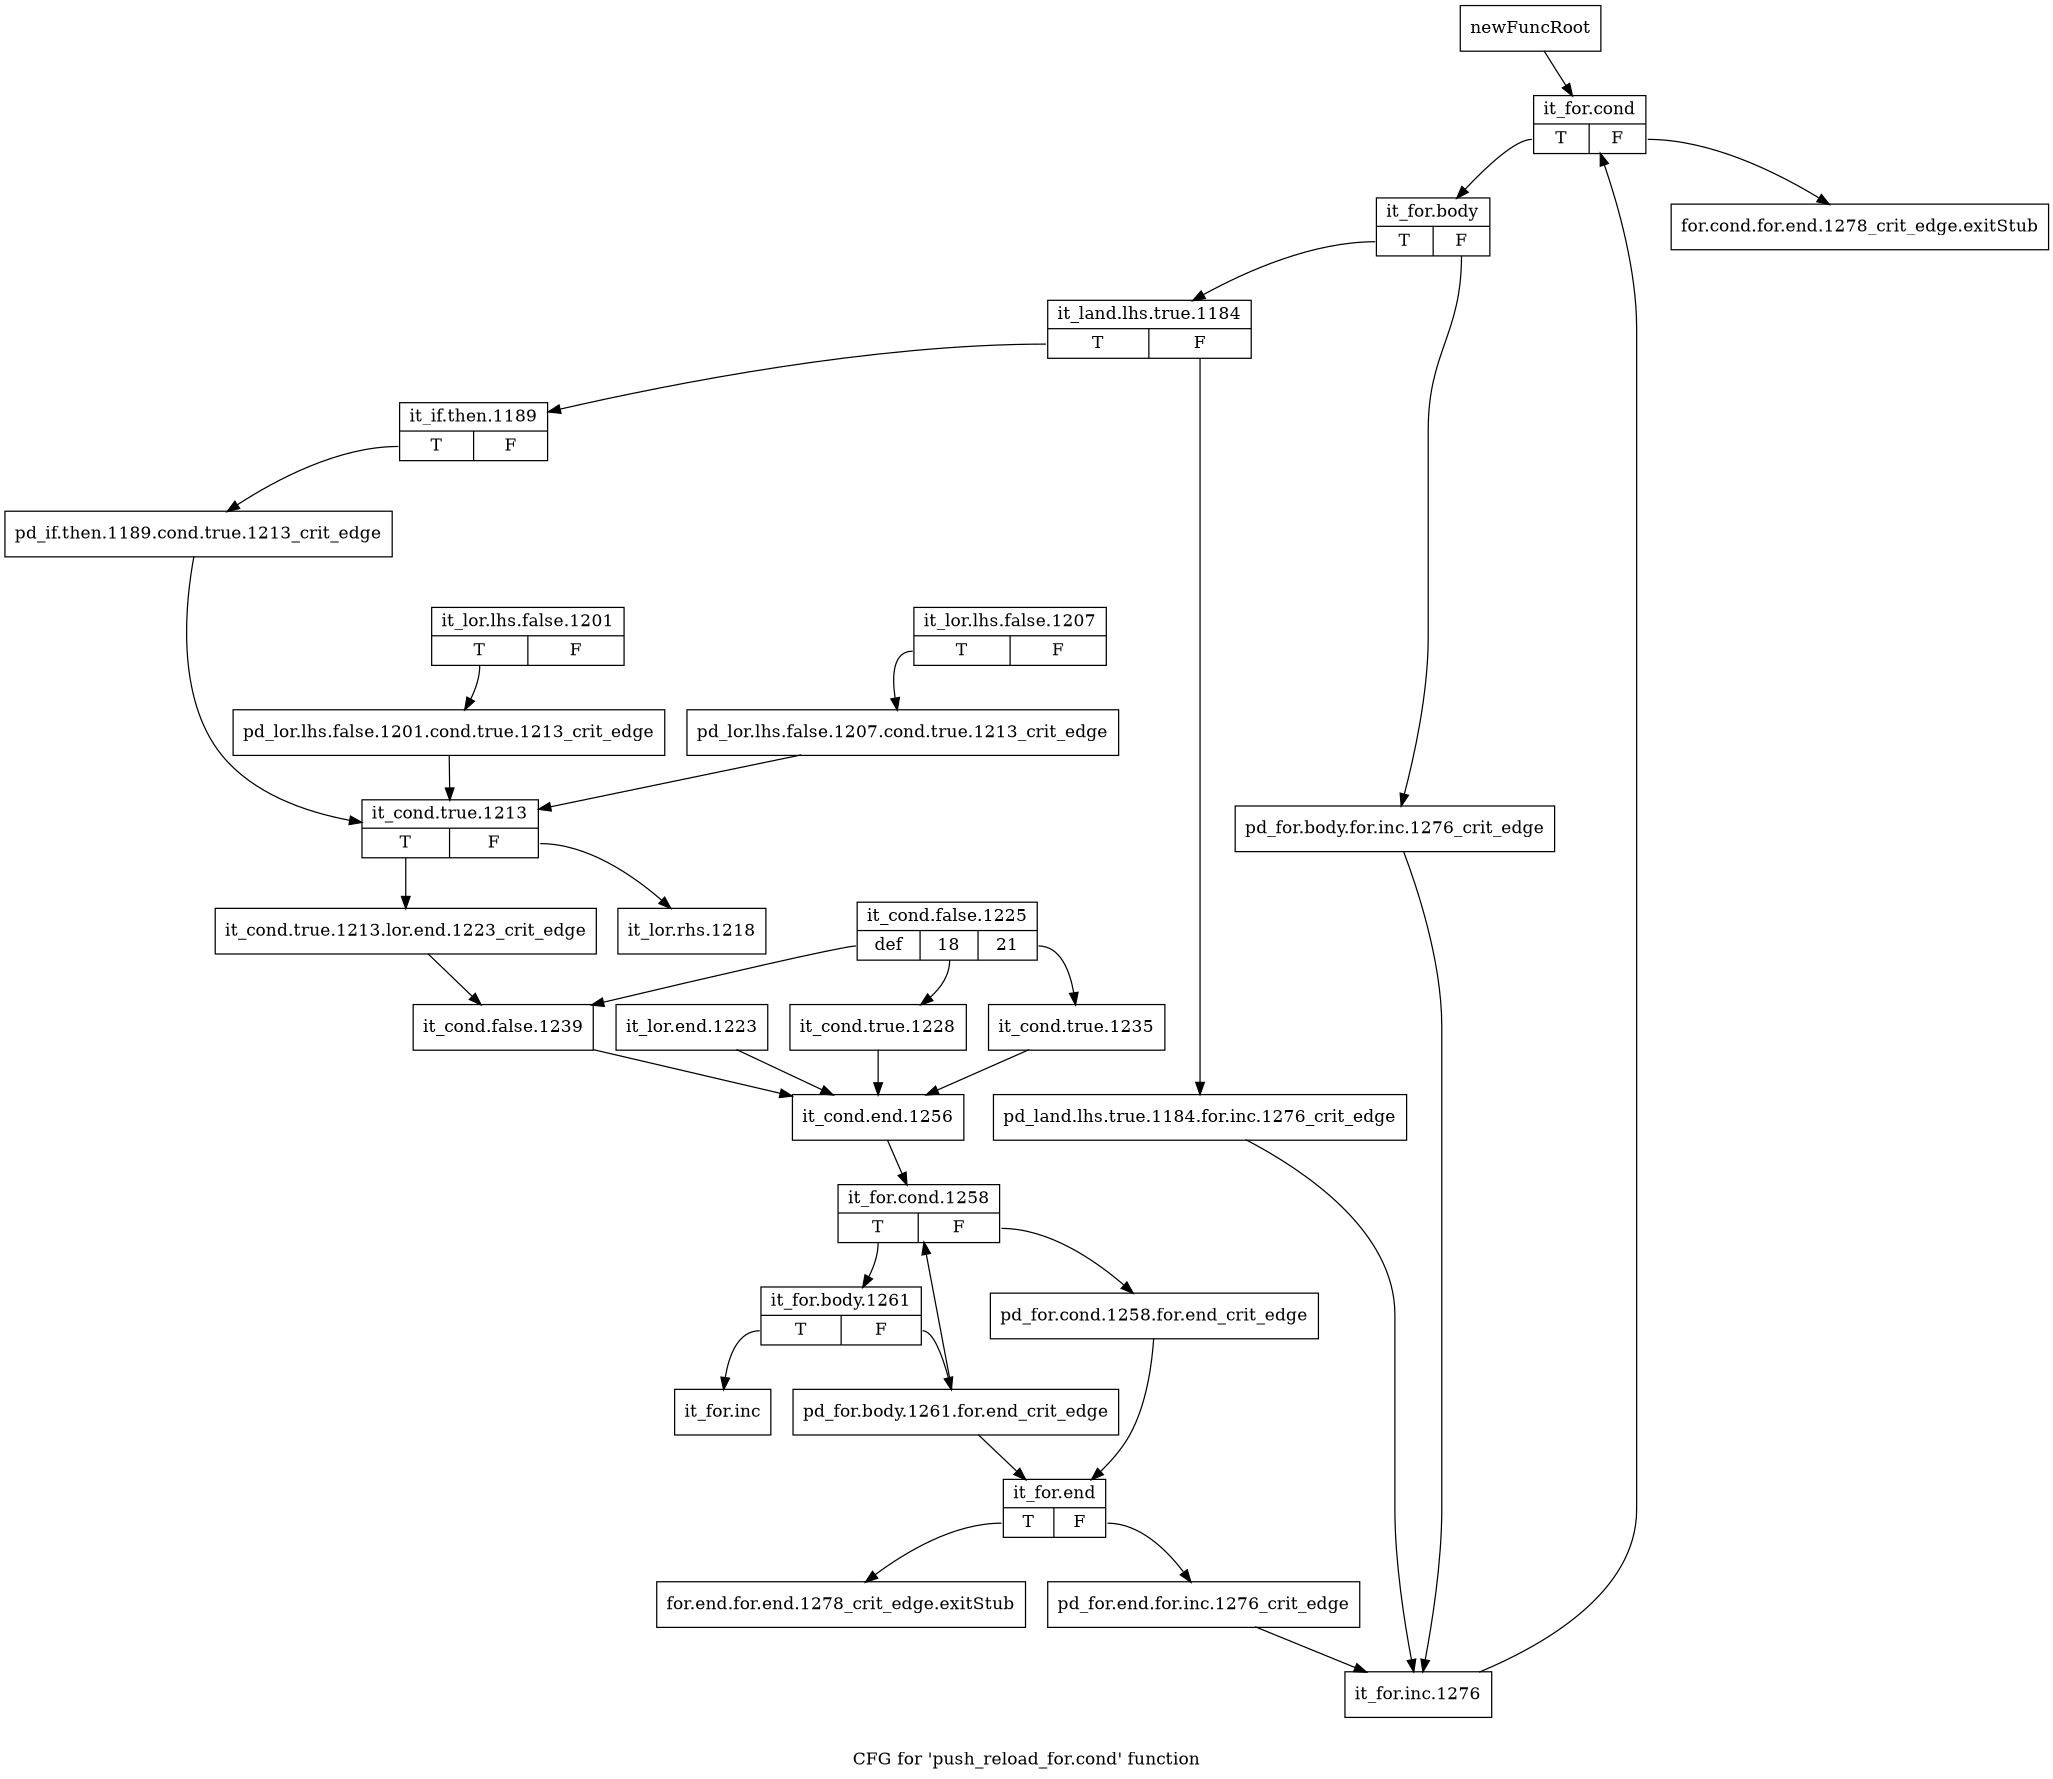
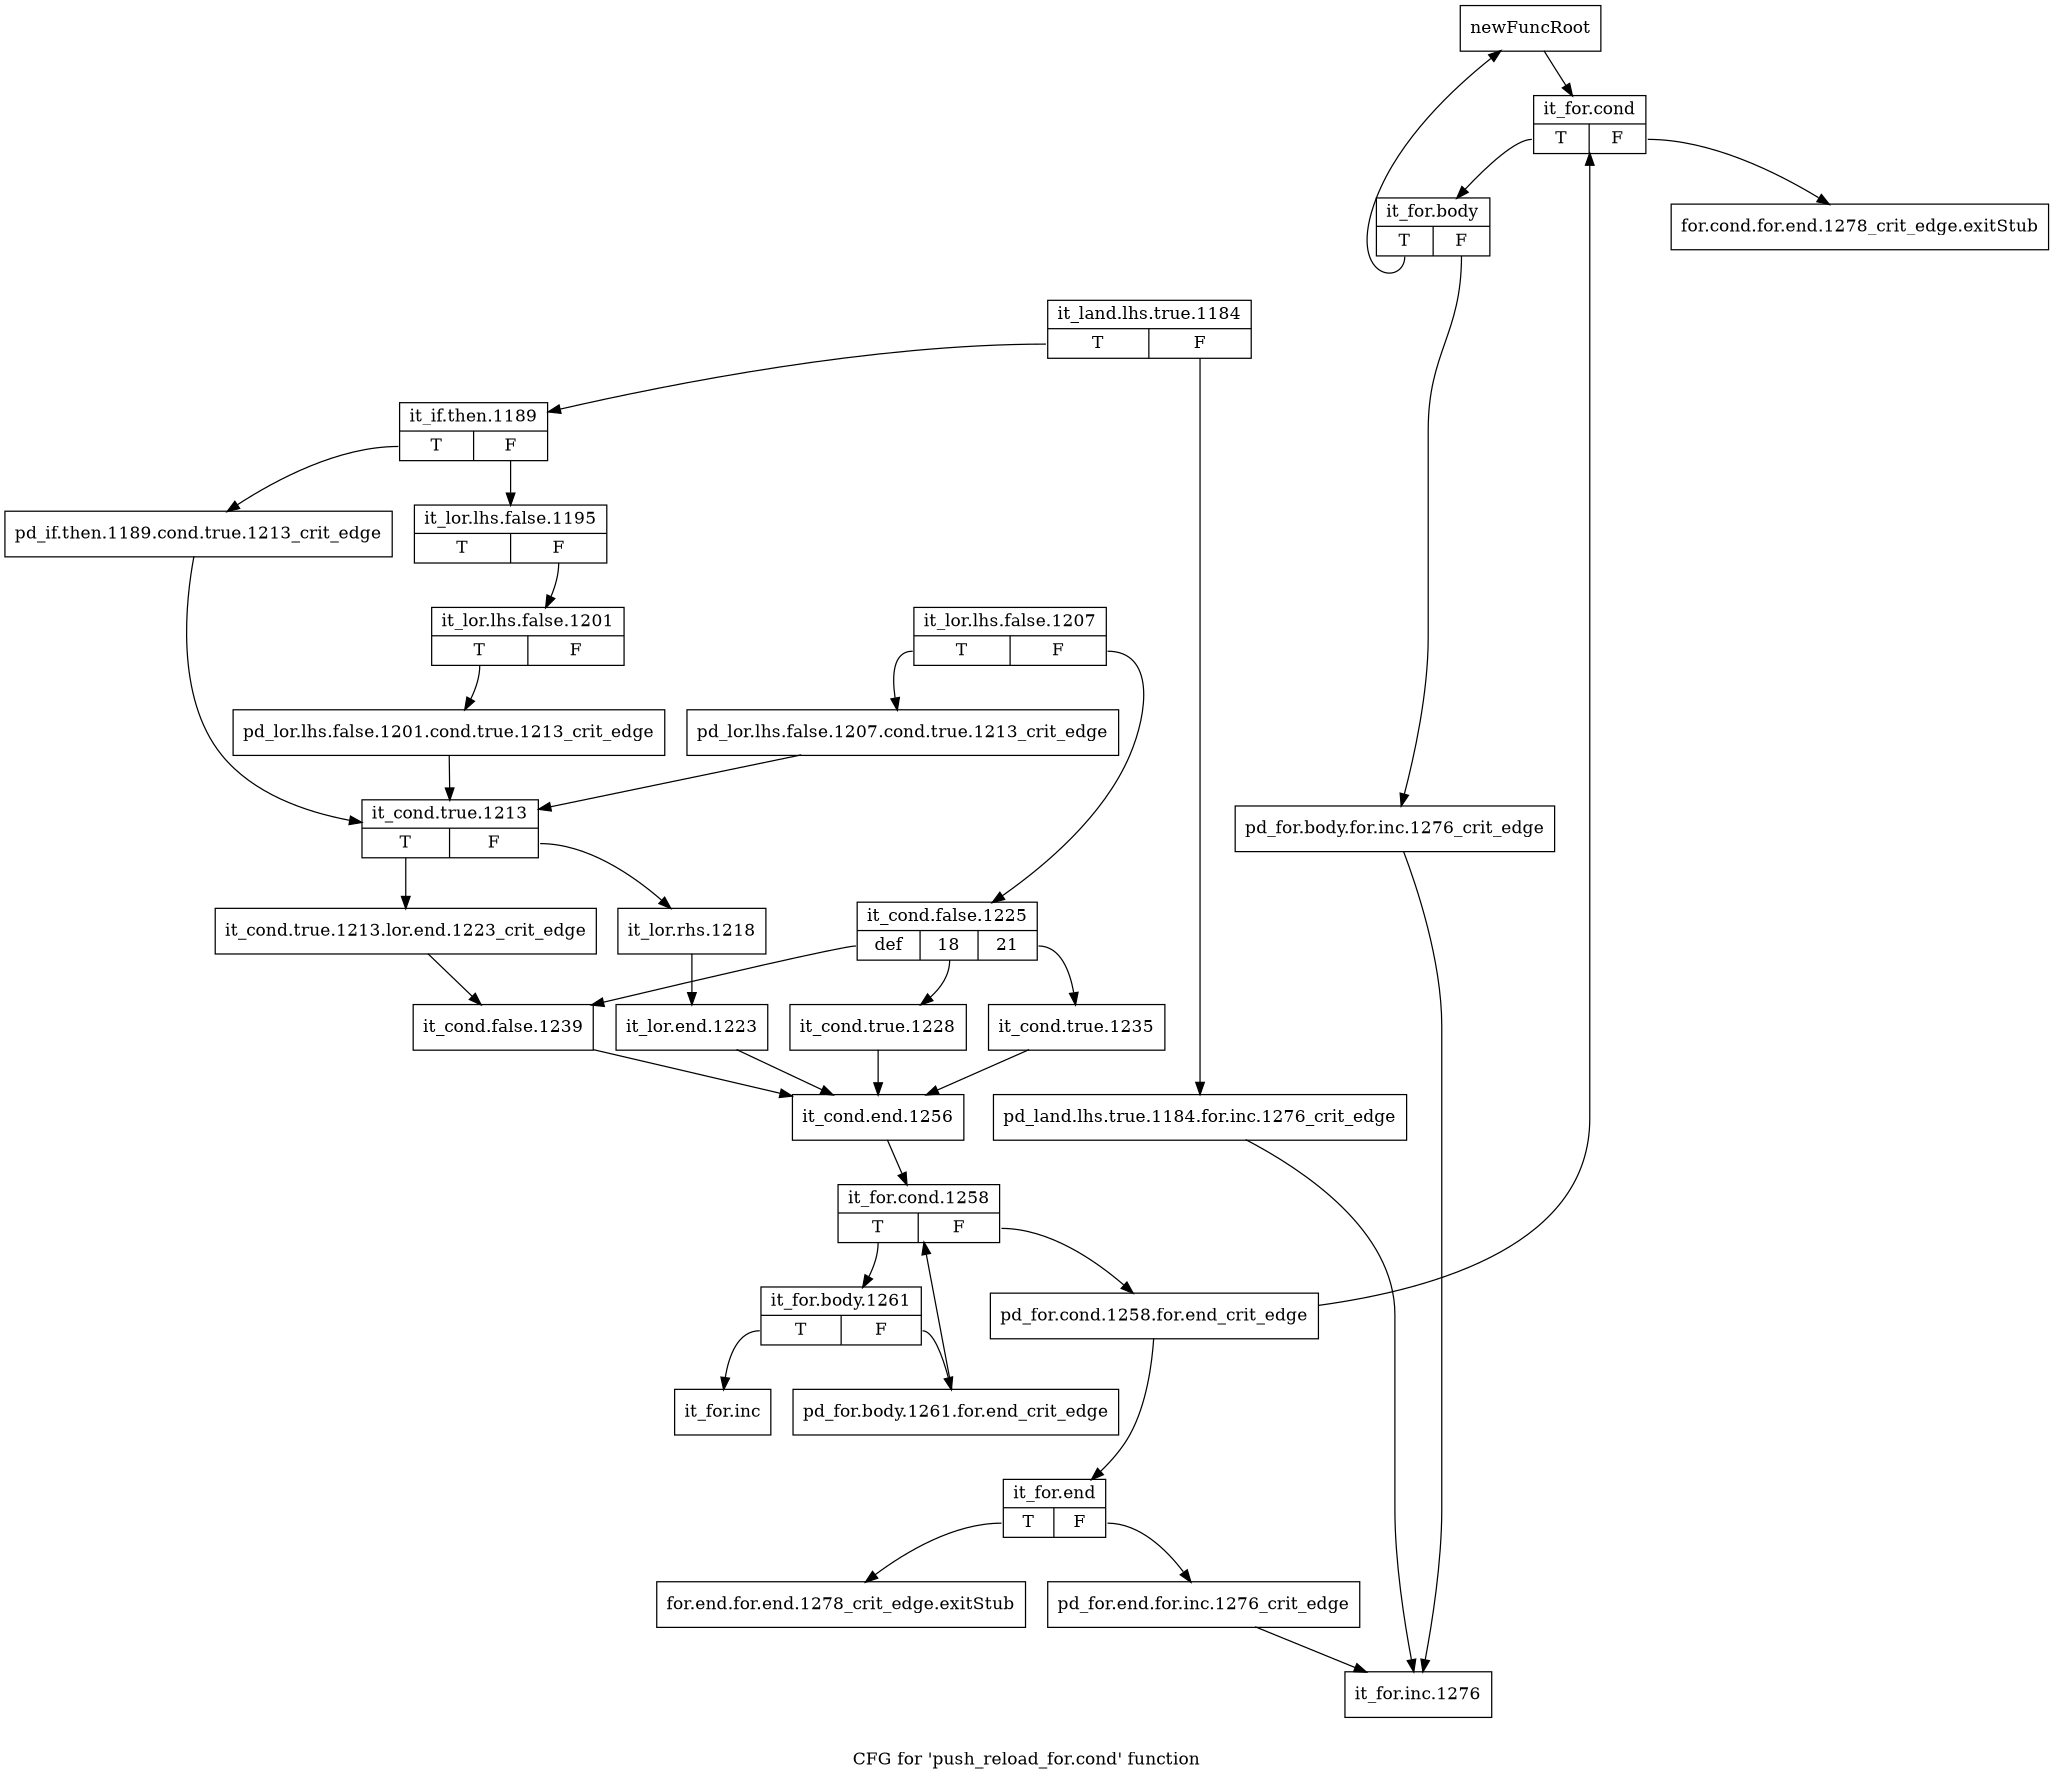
edge "it_for.body" -> "it_land.lhs.true.1184": now "it_for.body" -> "newFuncRoot"
node "it_lor.lhs.false.1195": added
edge "it_lor.lhs.false.1207" -> "it_cond.false.1225": added
edge "it_for.inc.1276" -> "it_for.cond": now "pd_for.cond.1258.for.end_crit_edge" -> "it_for.cond"
edge "it_lor.rhs.1218" -> "it_lor.end.1223": added
edge "pd_for.body.1261.for.end_crit_edge" -> "it_for.end": removed
